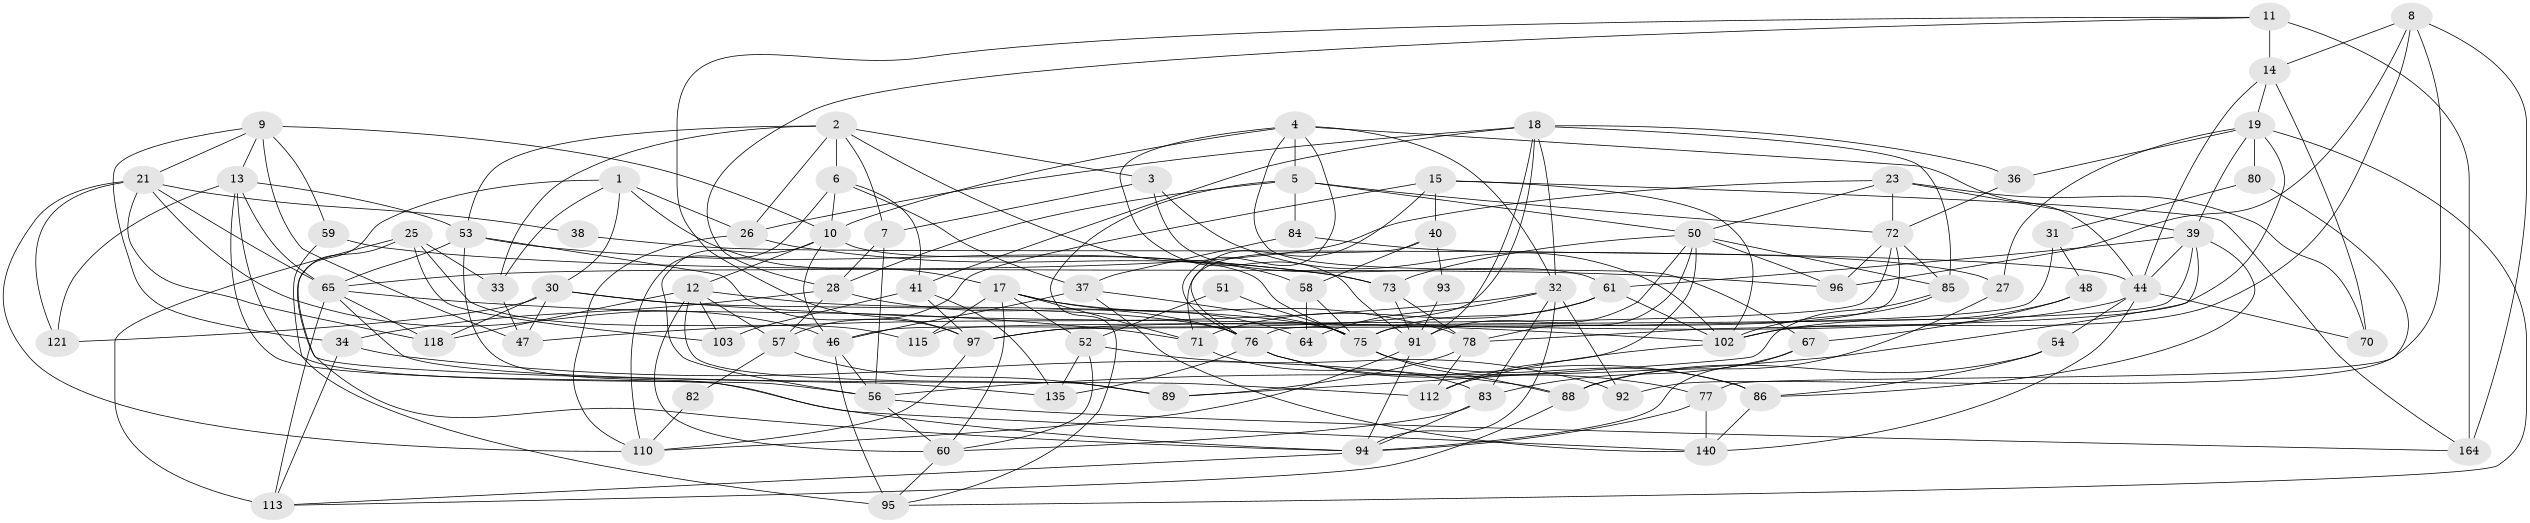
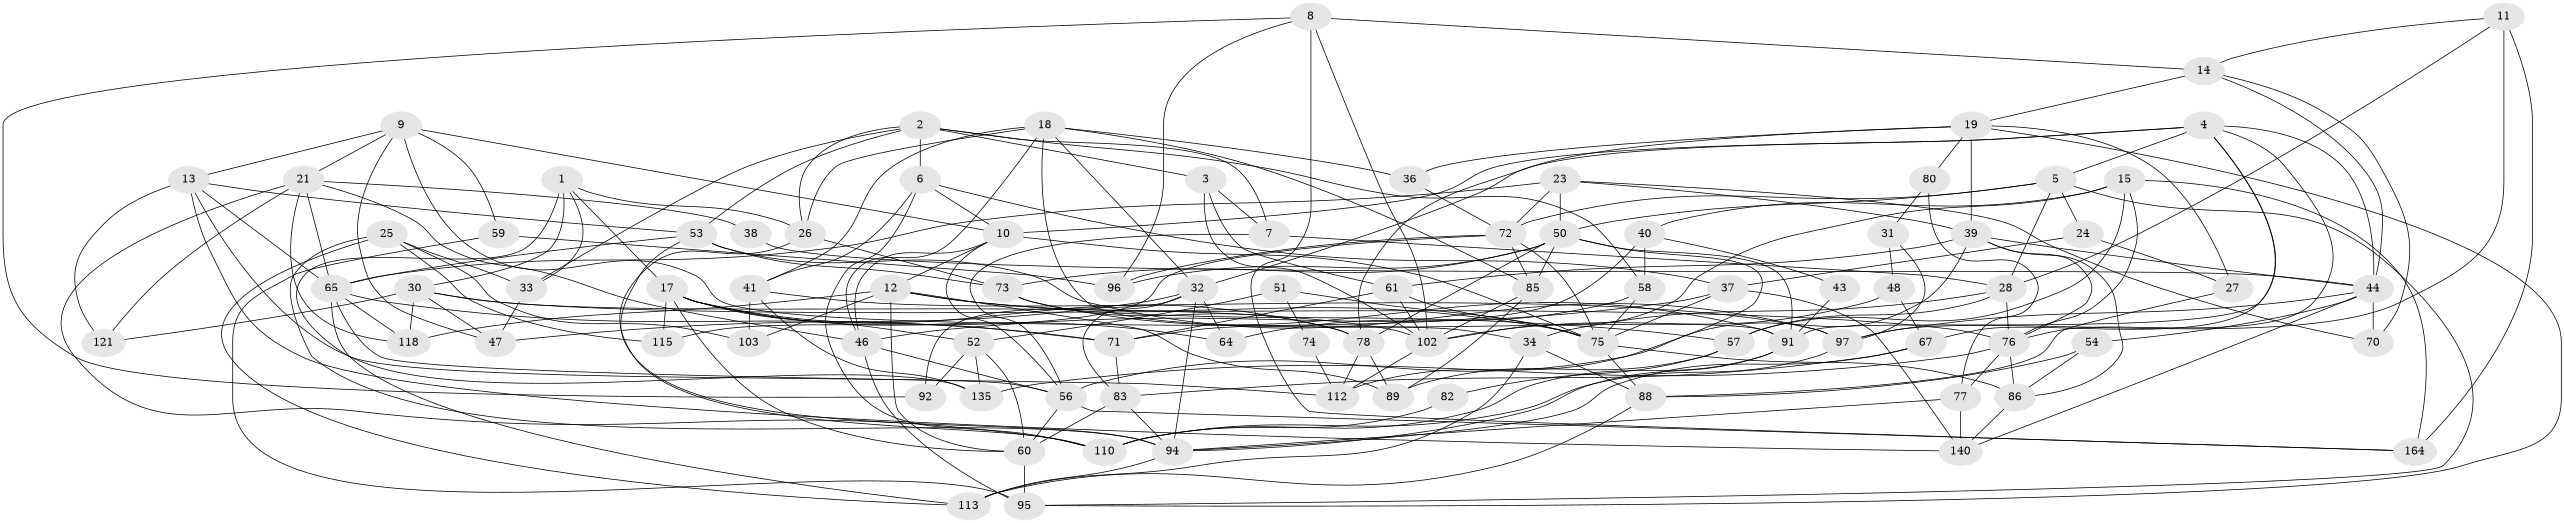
node "84": label "84" -> "24"
node "93": label "93" -> "43"
node "74": added
